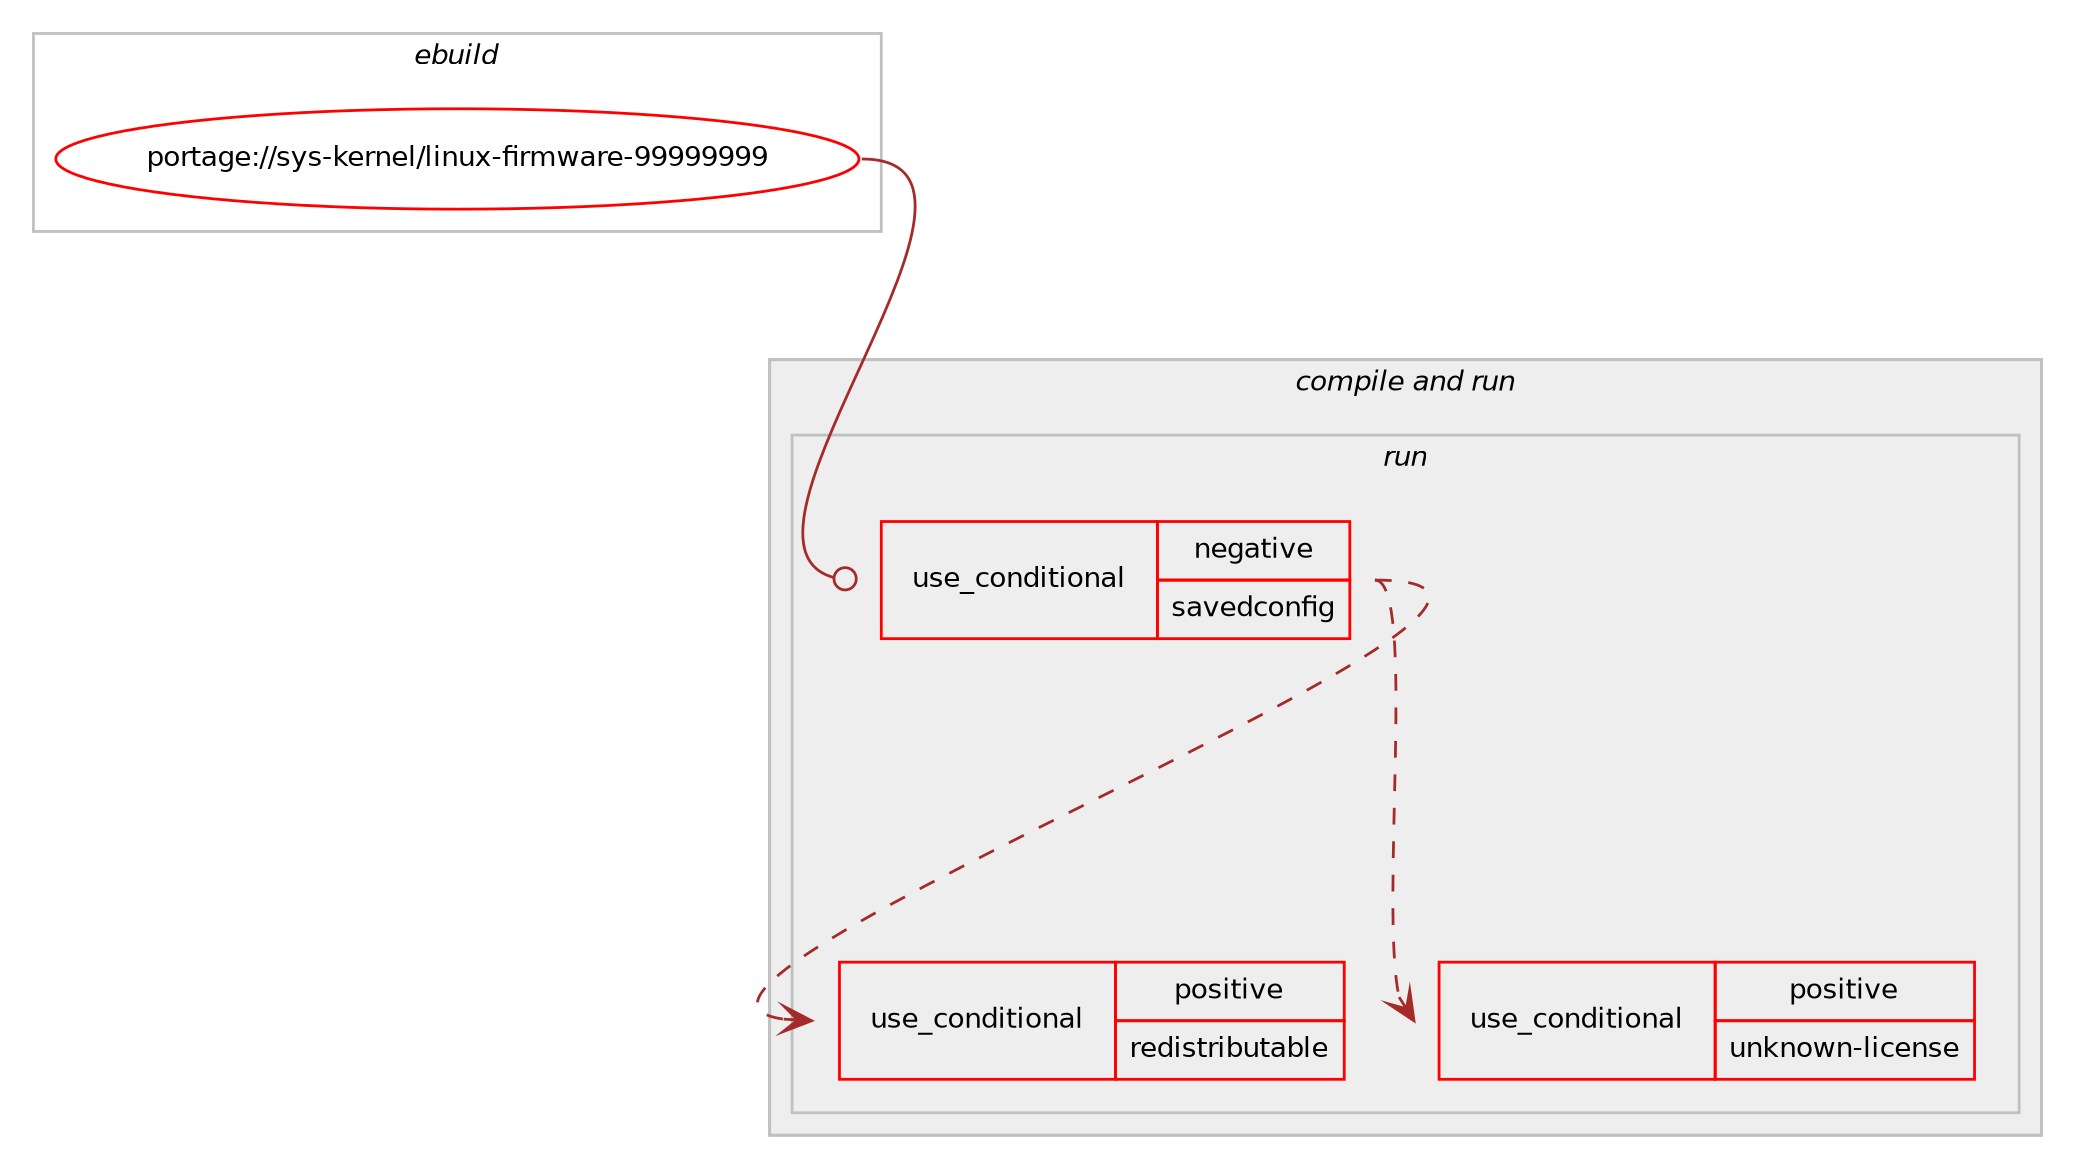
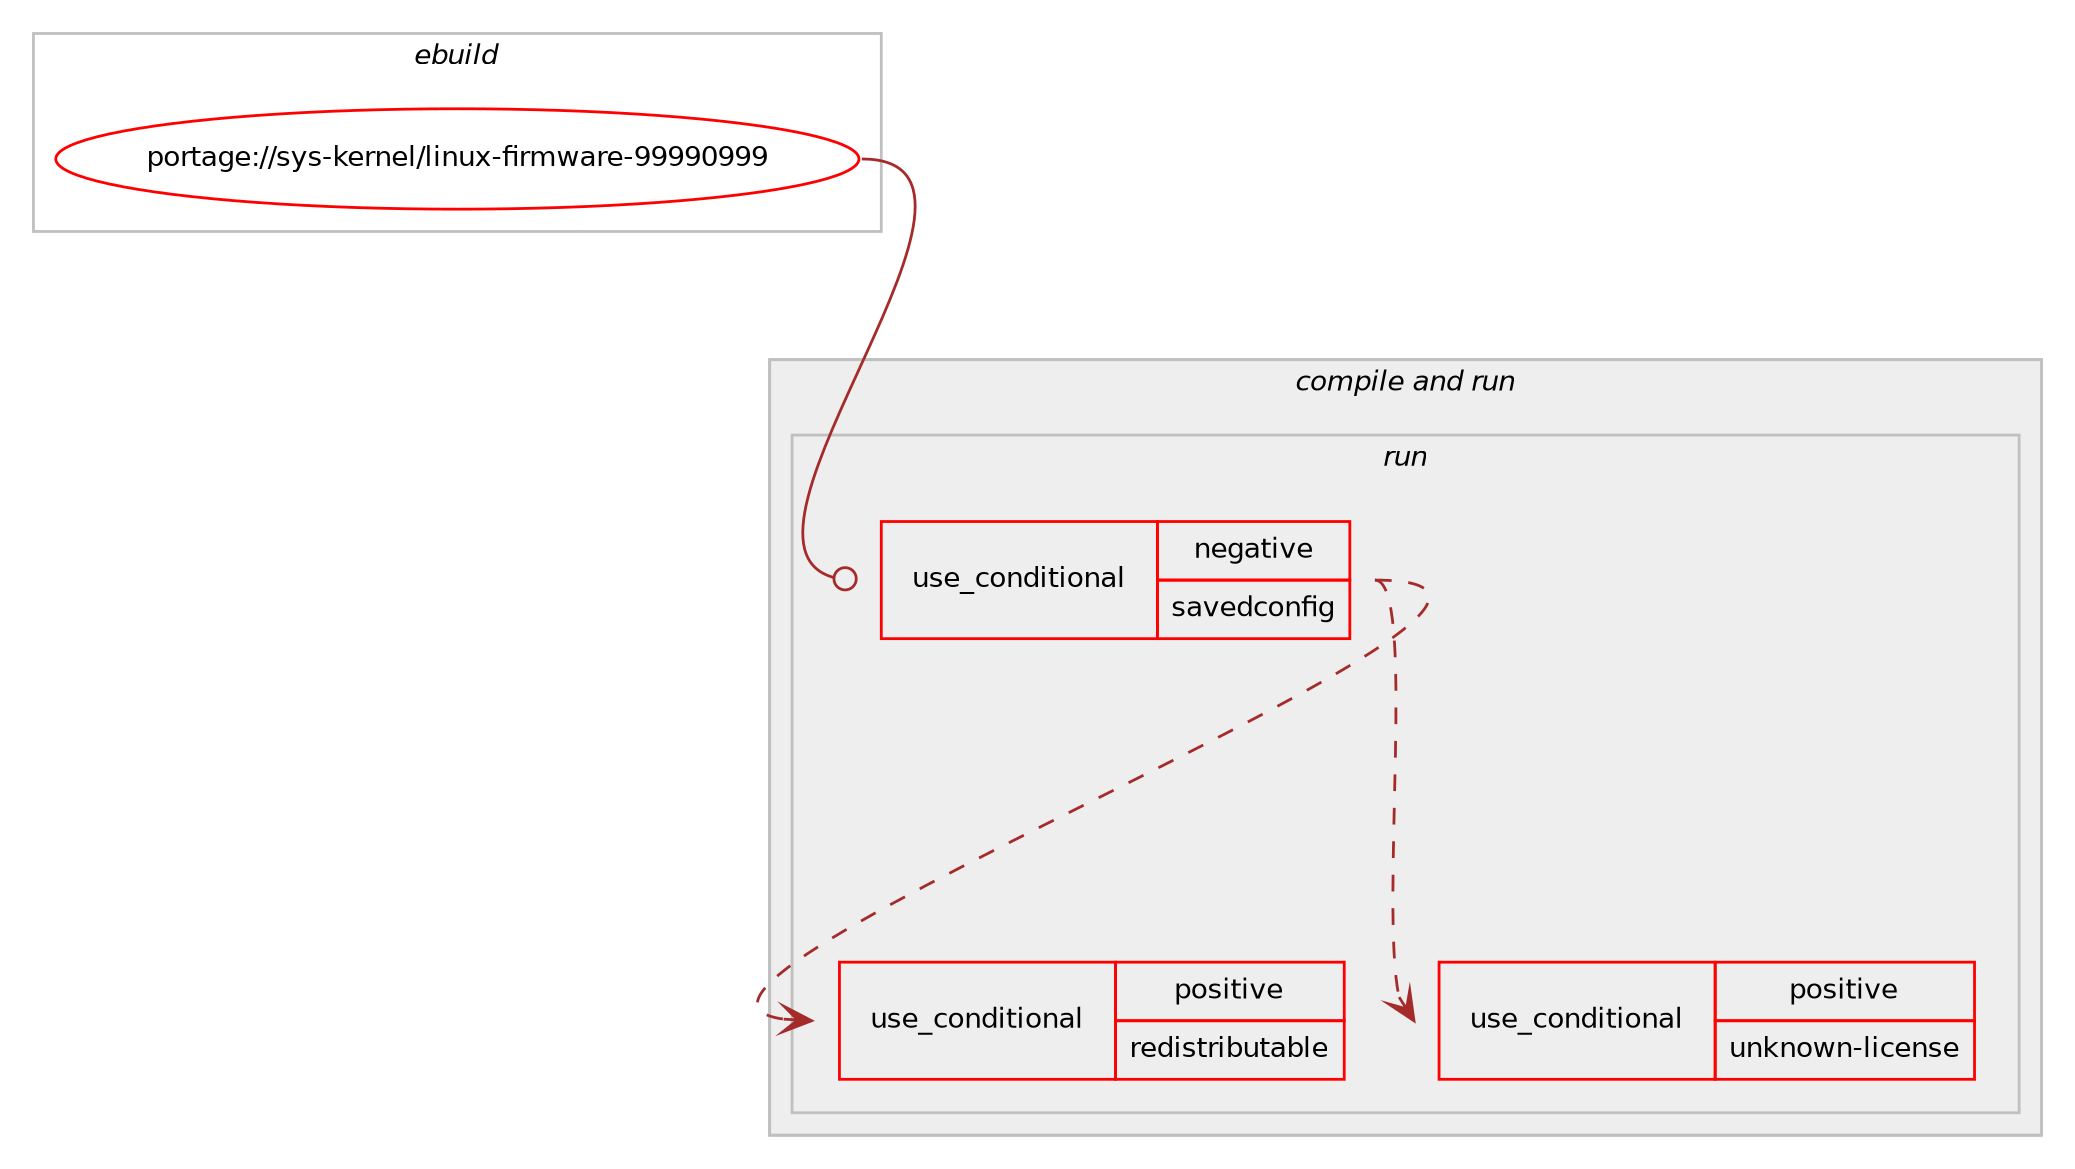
node "portage://sys-kernel/linux-firmware-99999999": label "portage://sys-kernel/linux-firmware-99999999" -> "portage://sys-kernel/linux-firmware-99990999"
